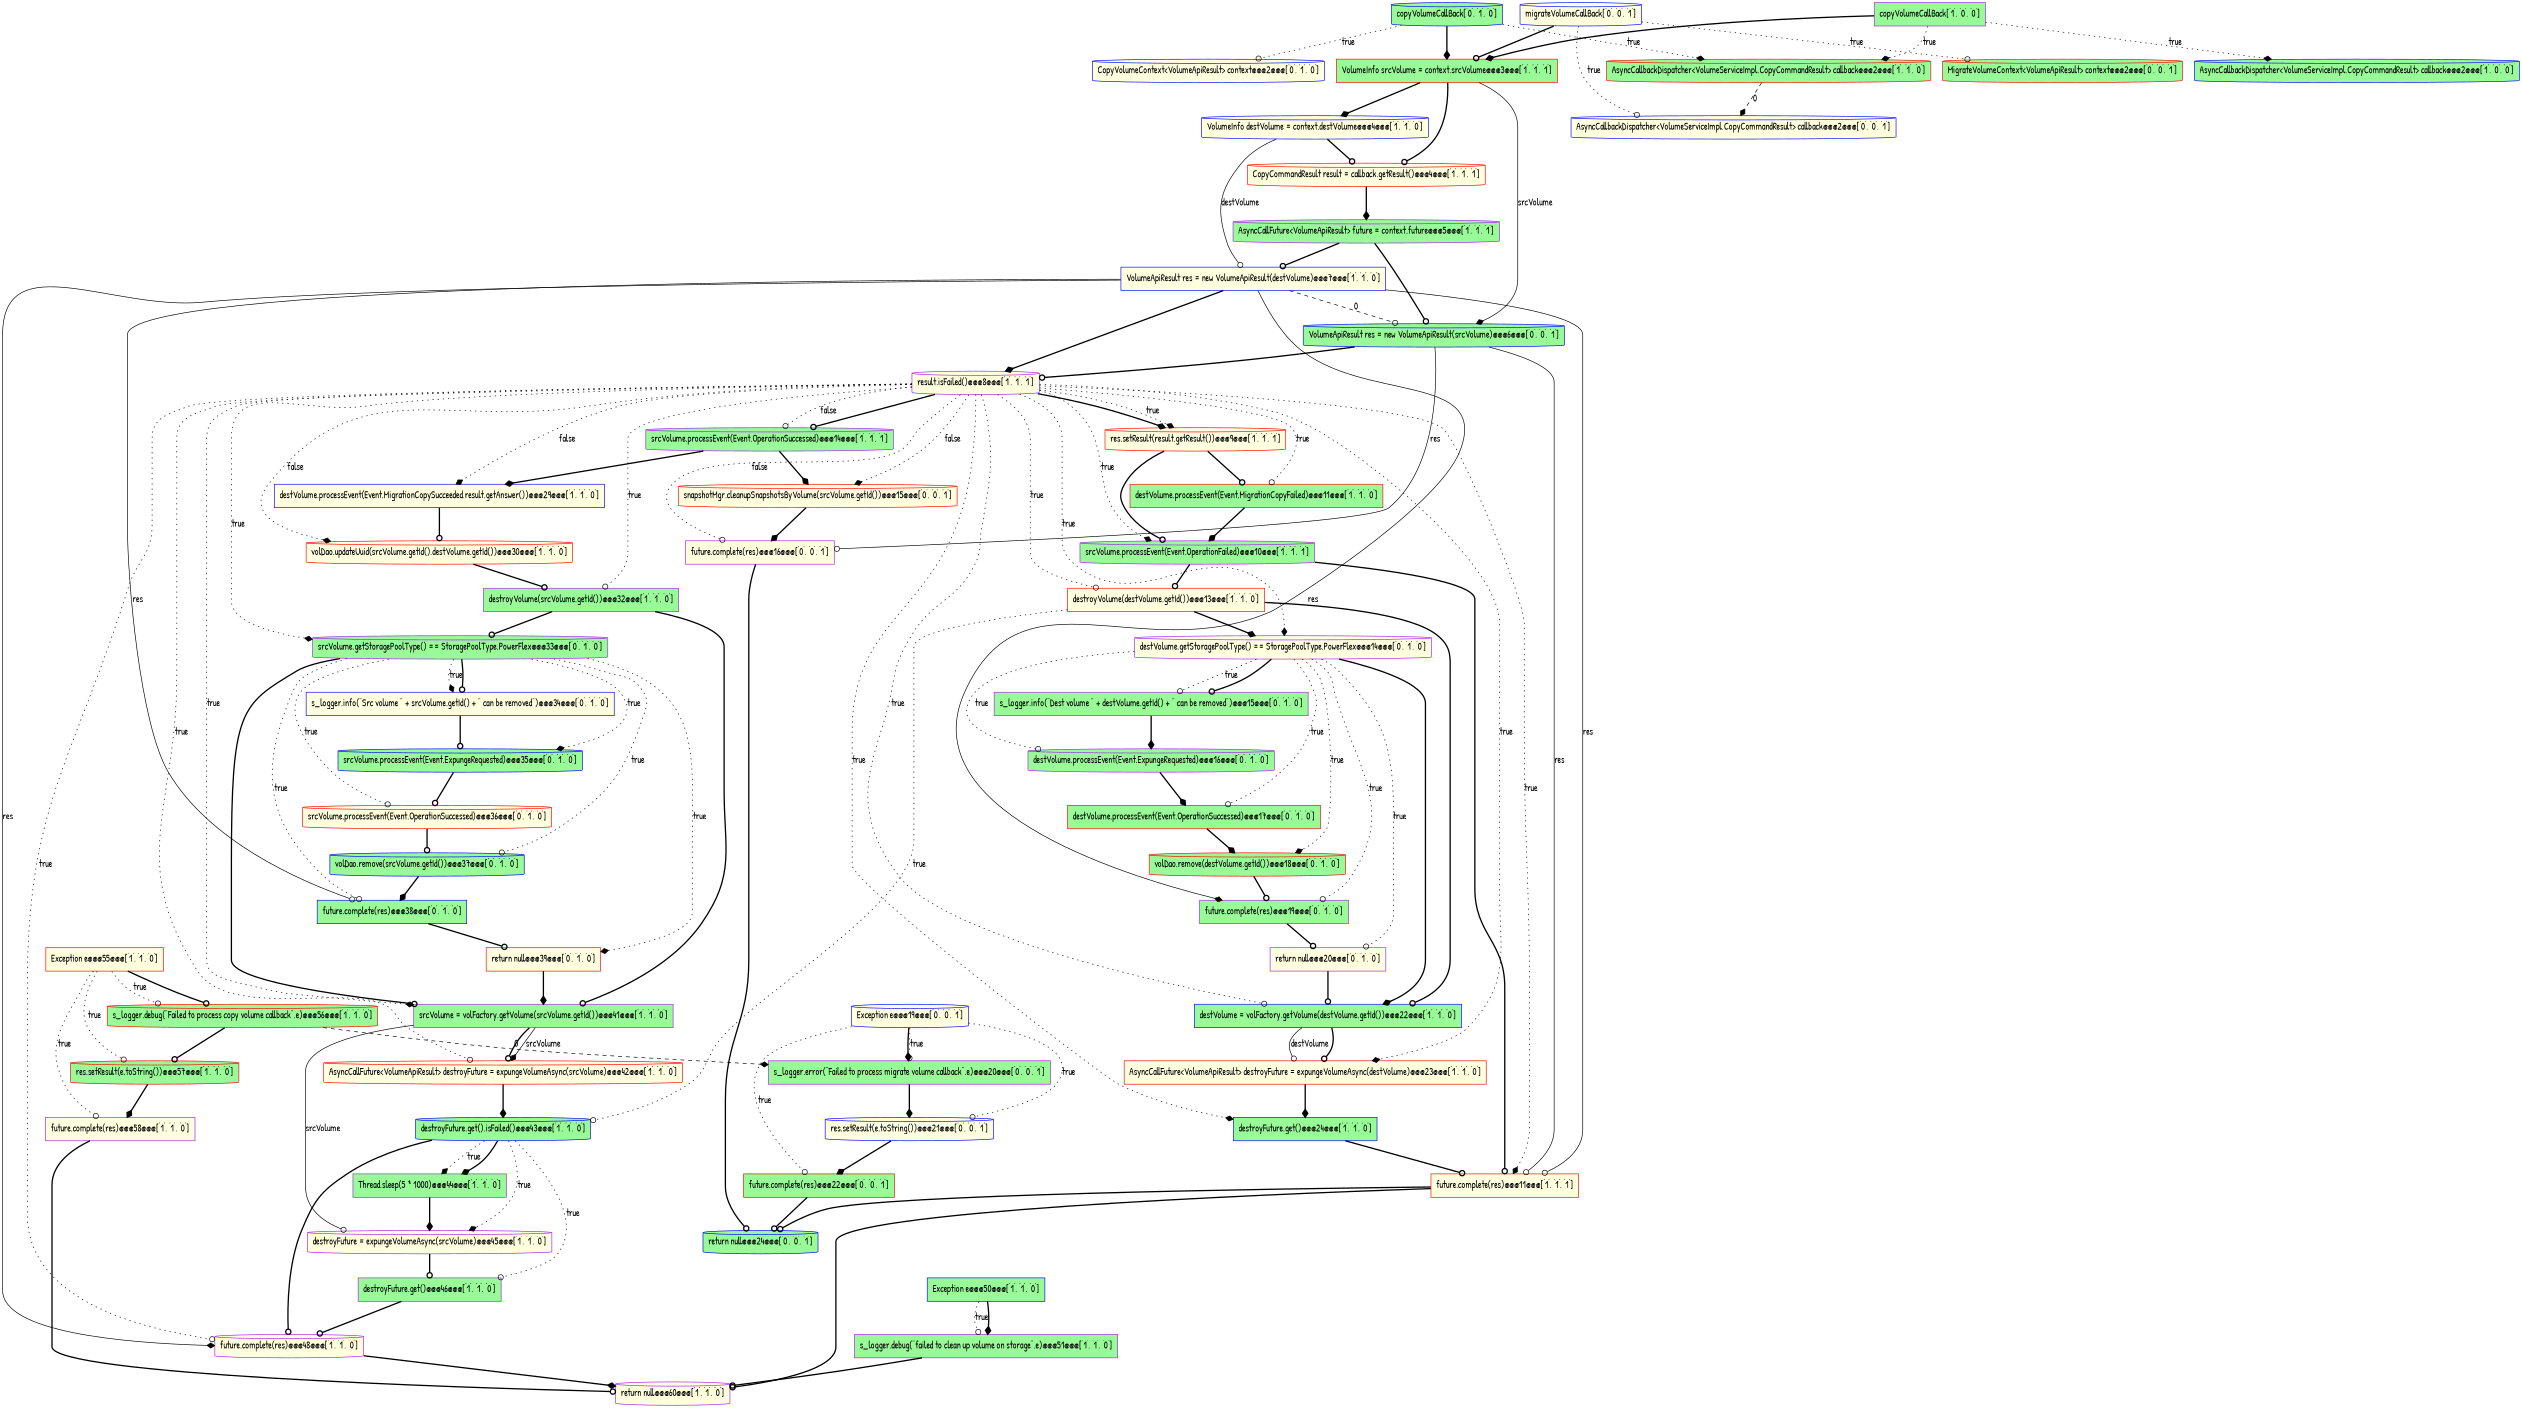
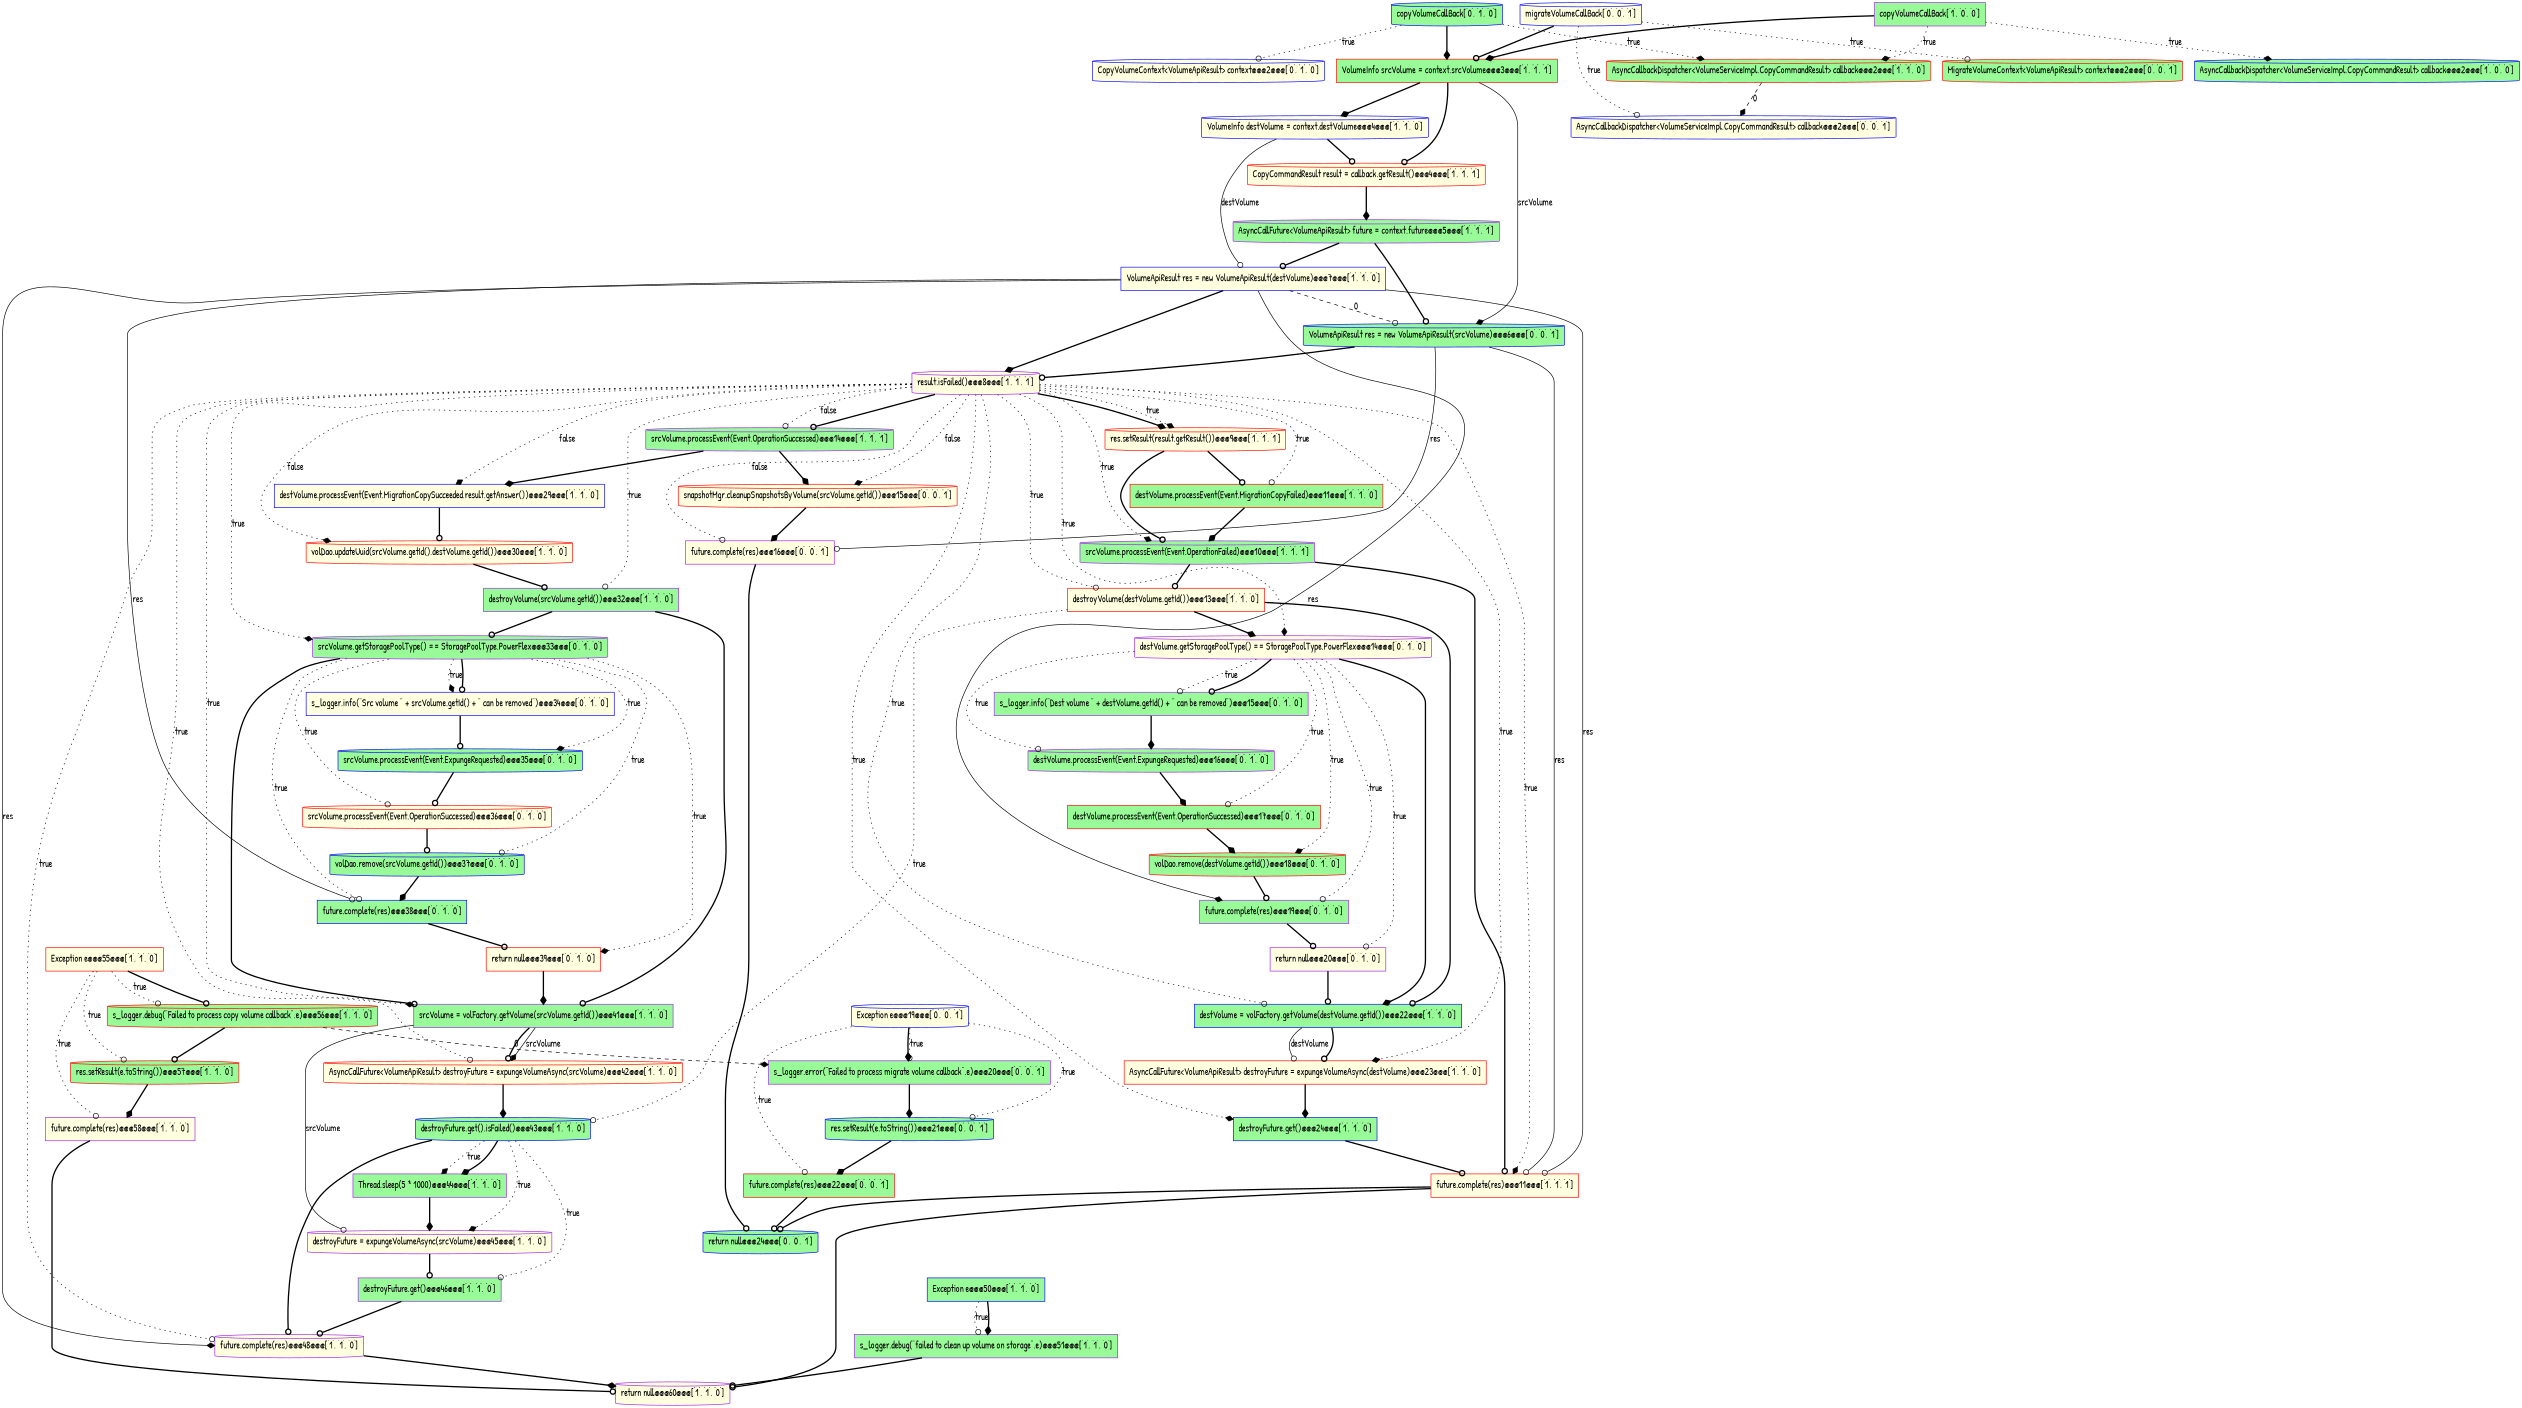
node "res.setResult(e.toString())@@@21@@@['0', '0', '1']": fillcolor lightyellow -> palegreen
